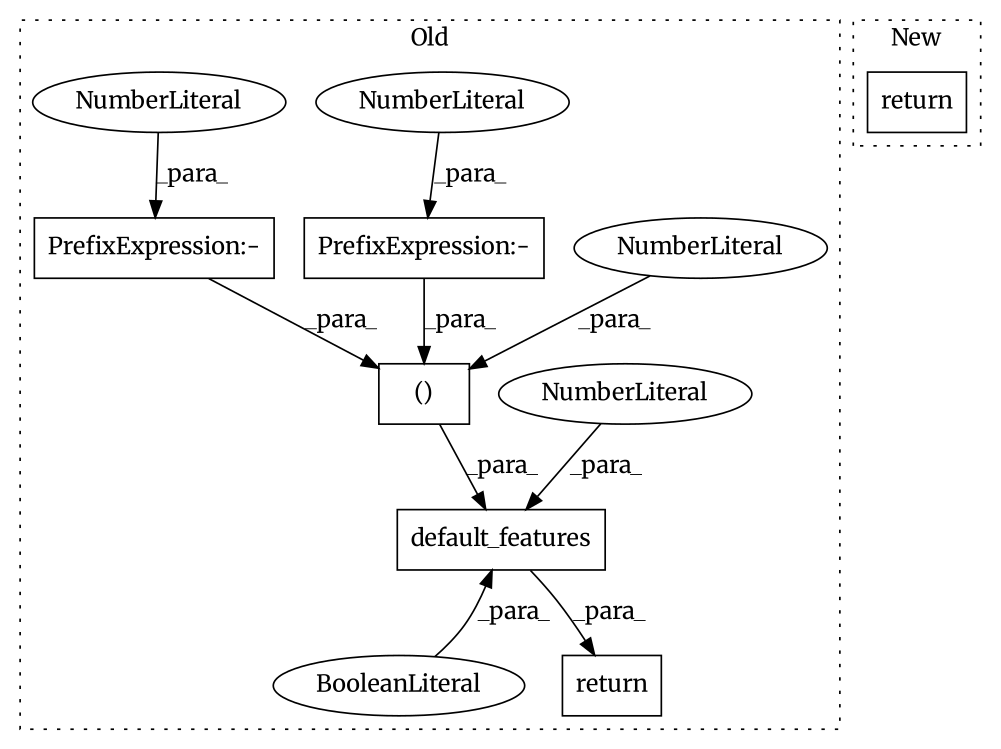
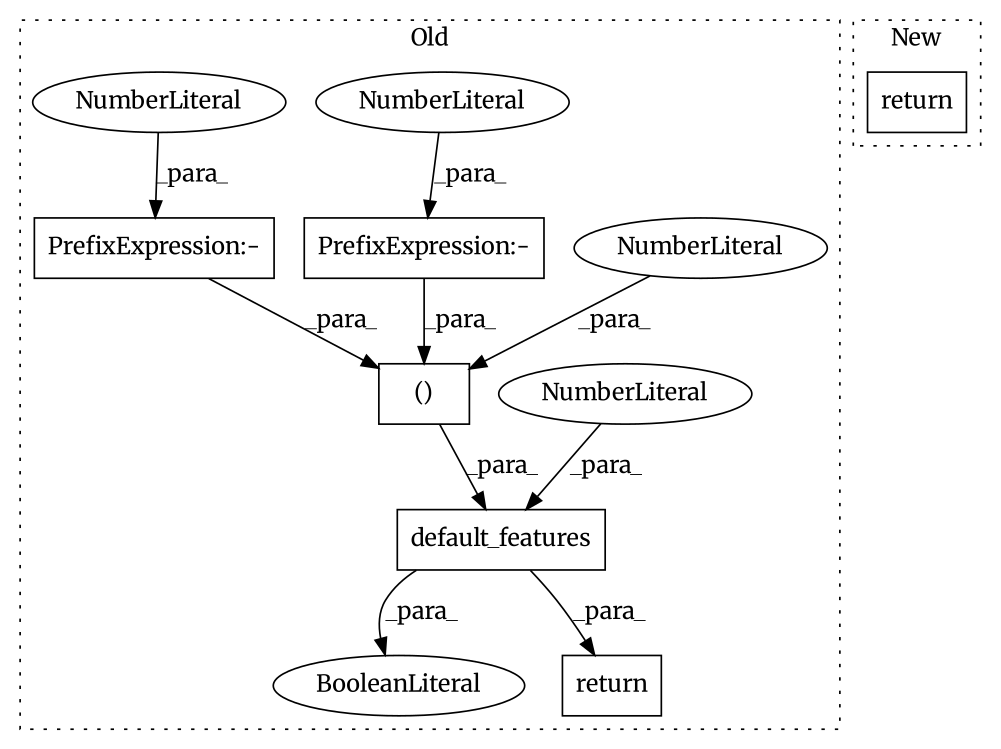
edge "BooleanLiteral" -> "default_features": reversed
